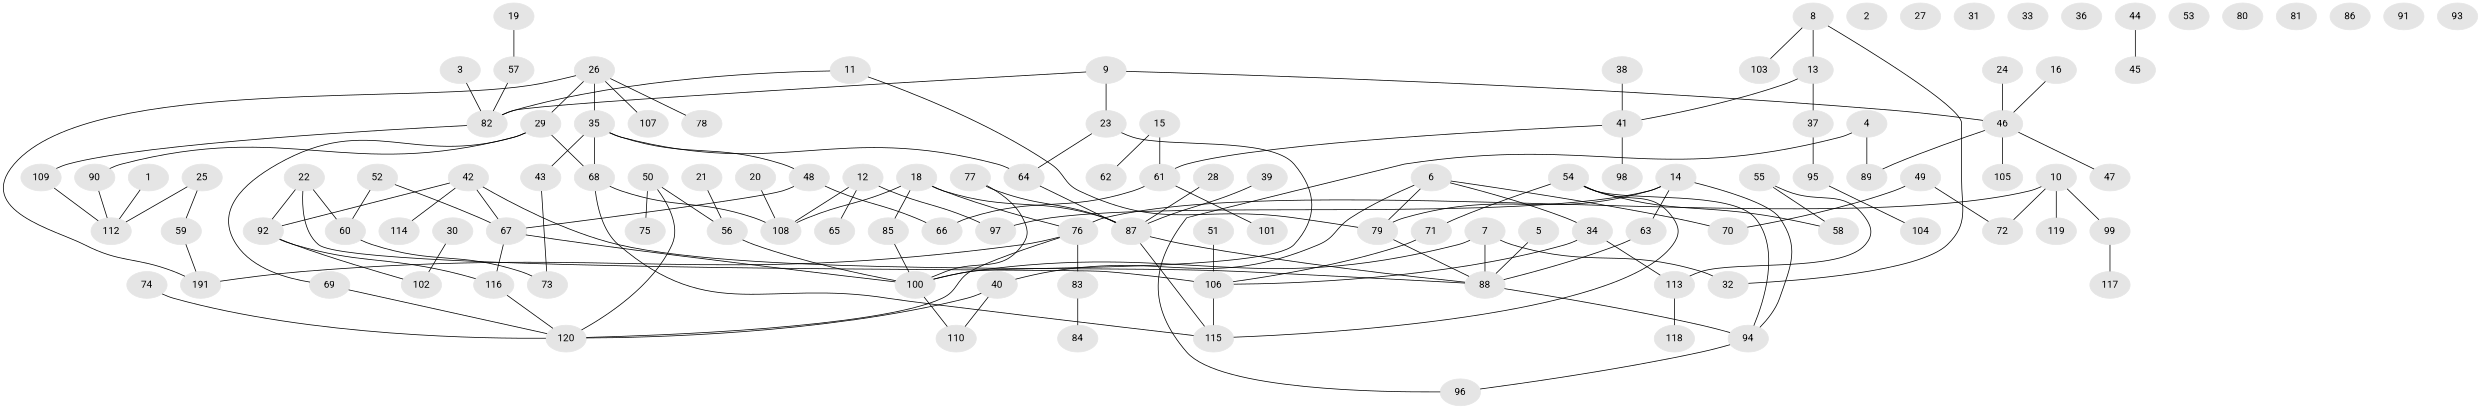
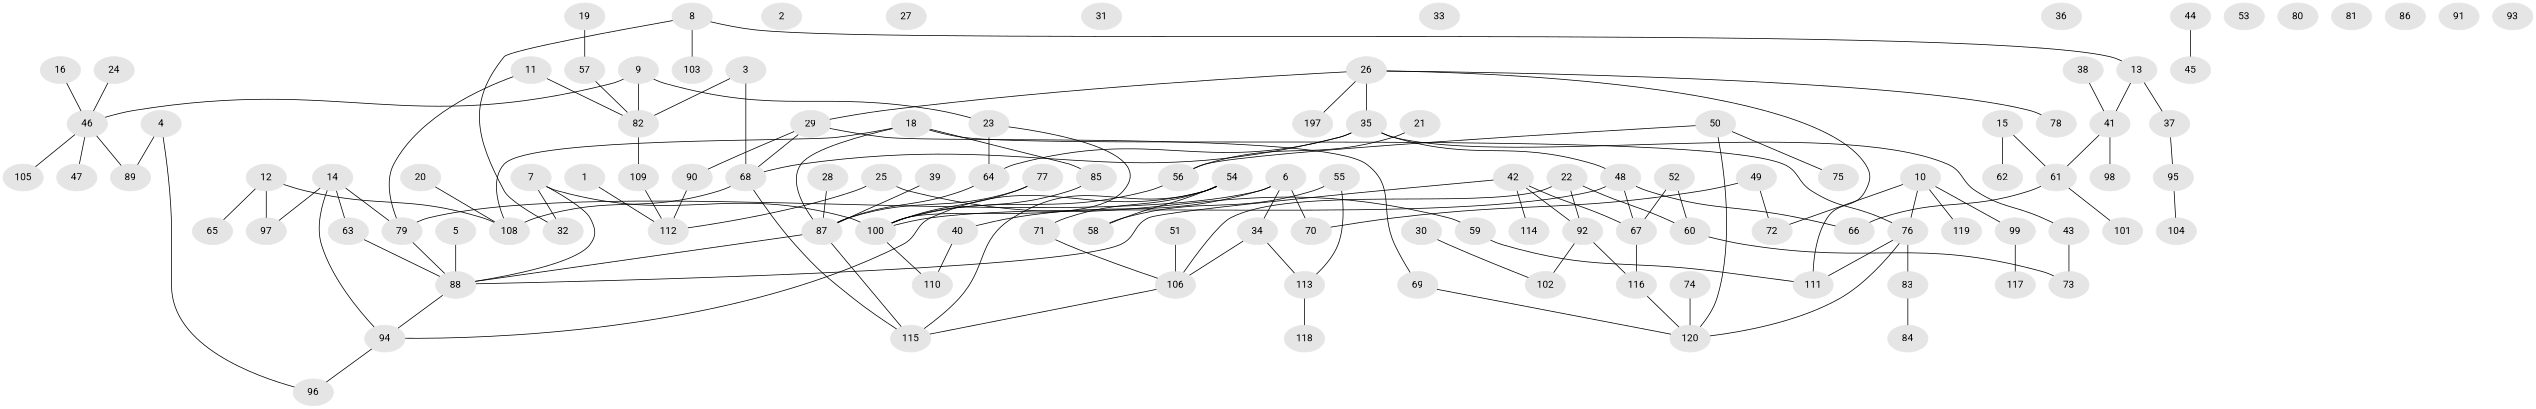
node "107": label "107" -> "197"
edge "3" -- "68": added
edge "67" -- "100": now "48" -- "100"
node "191": label "191" -> "111"
edge "40" -- "120": removed
